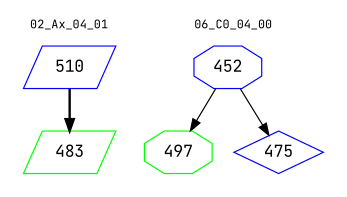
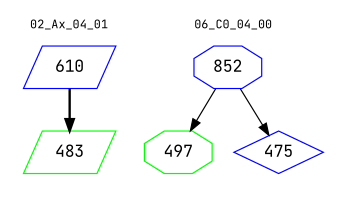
node "510": label "510" -> "610"
node "452": label "452" -> "852"
